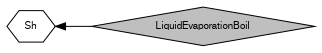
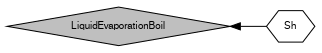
edge "LiquidEvaporationBoil" -> "Sh": reversed
